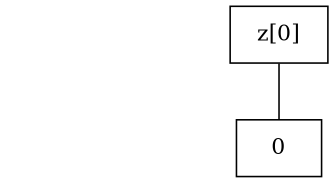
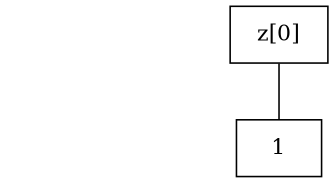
node "0": label "0" -> "1"
